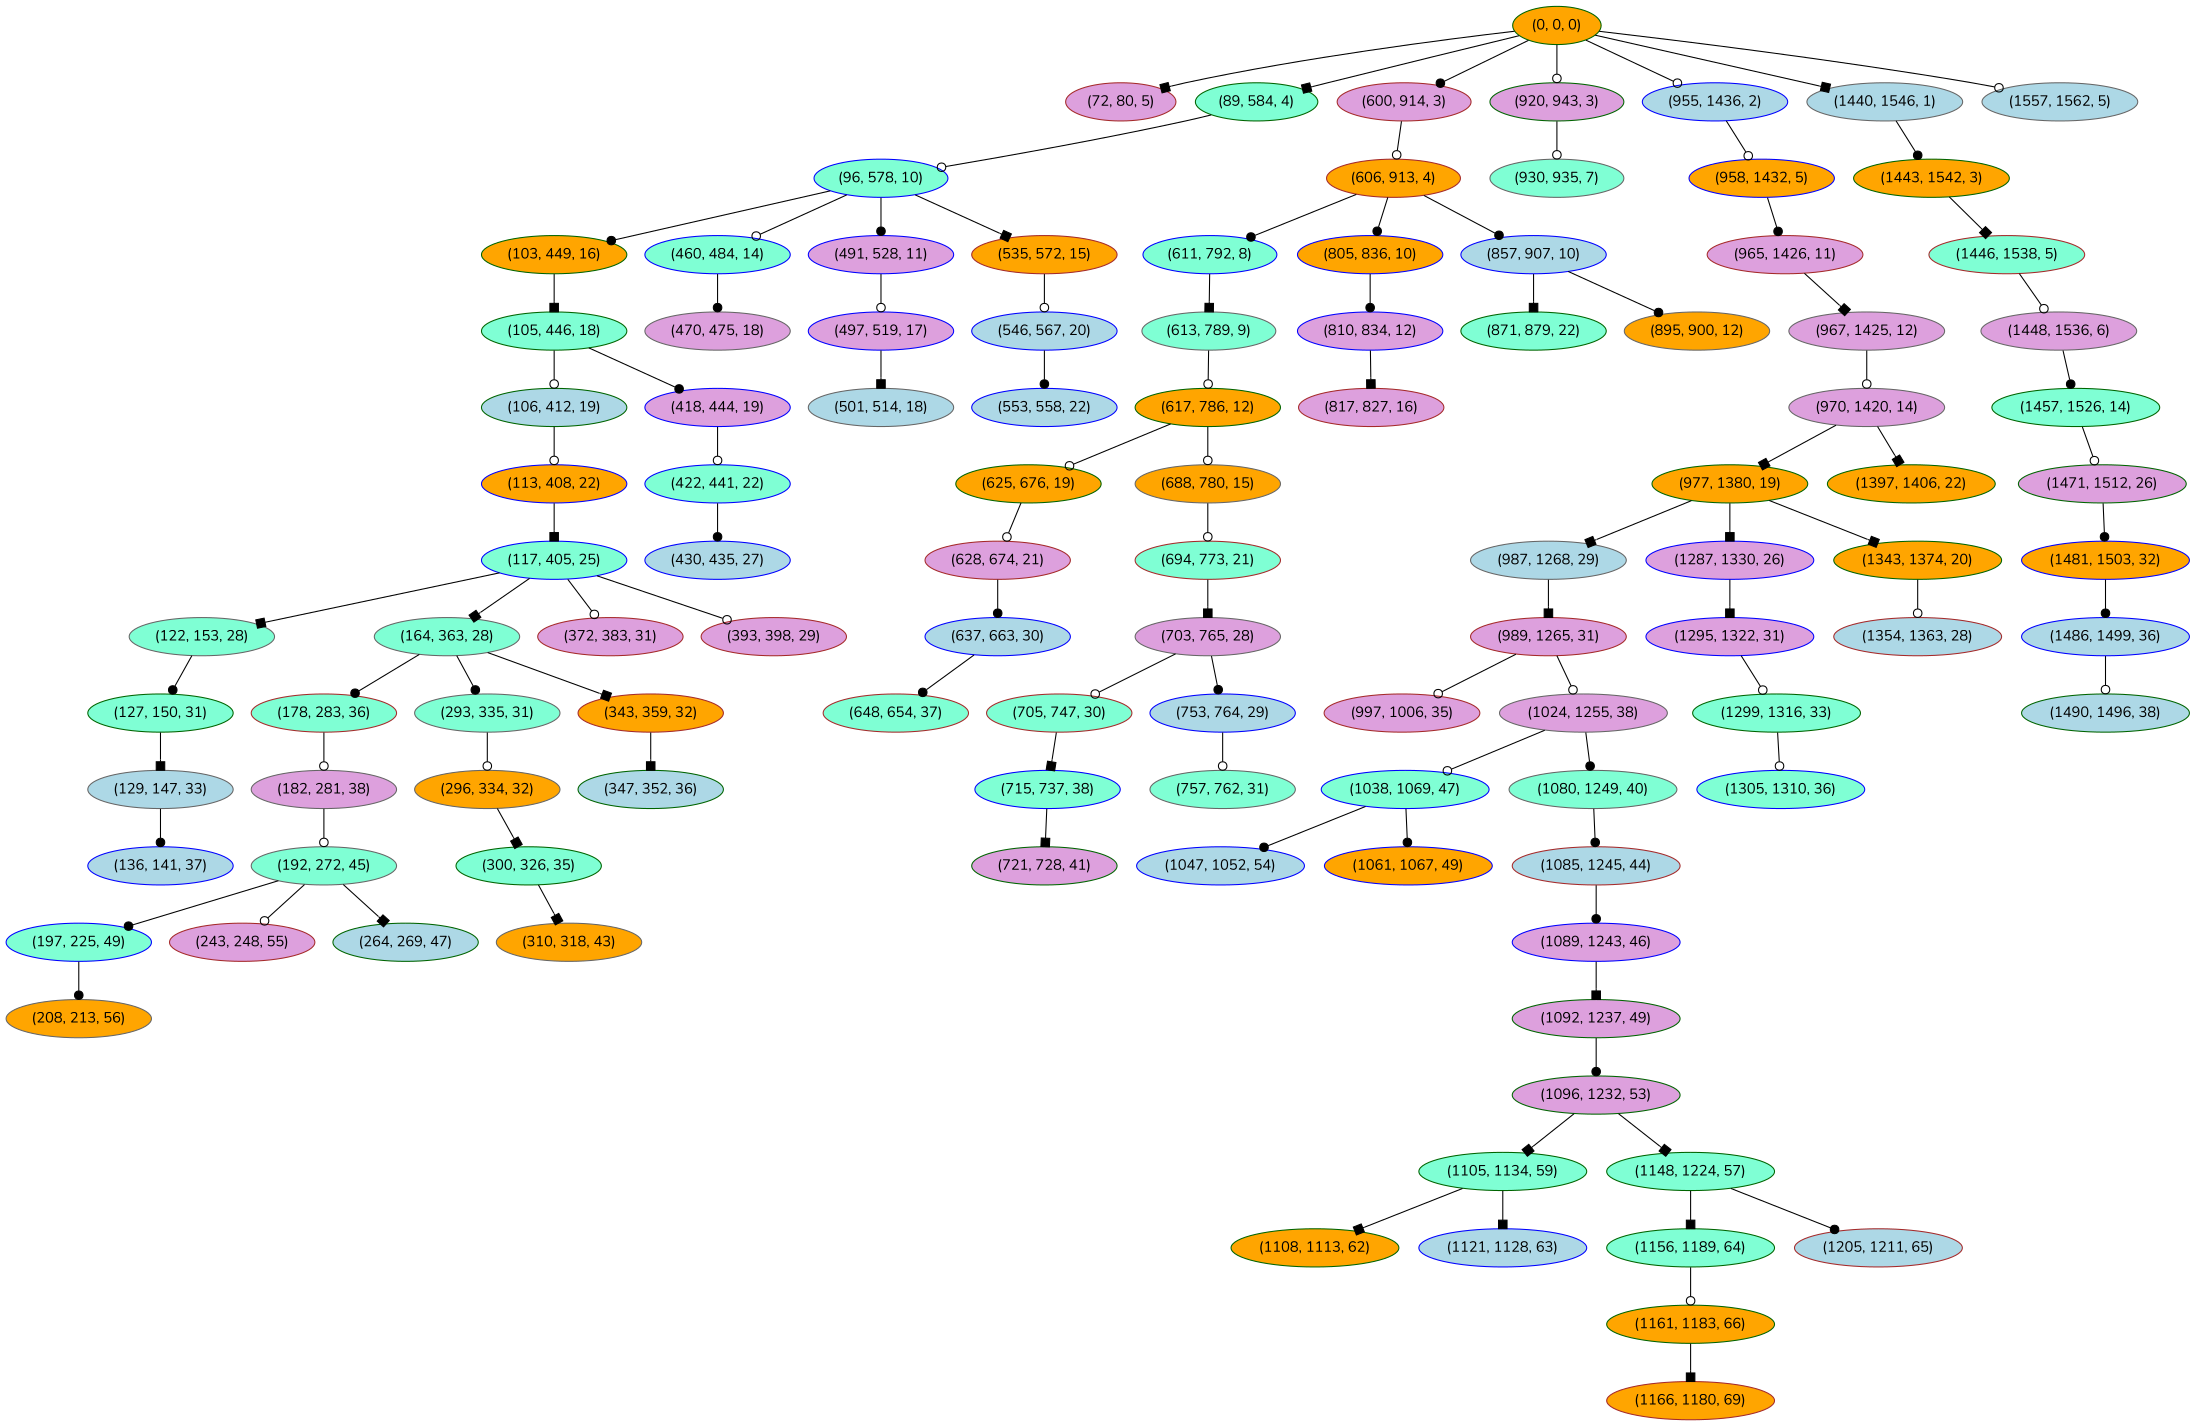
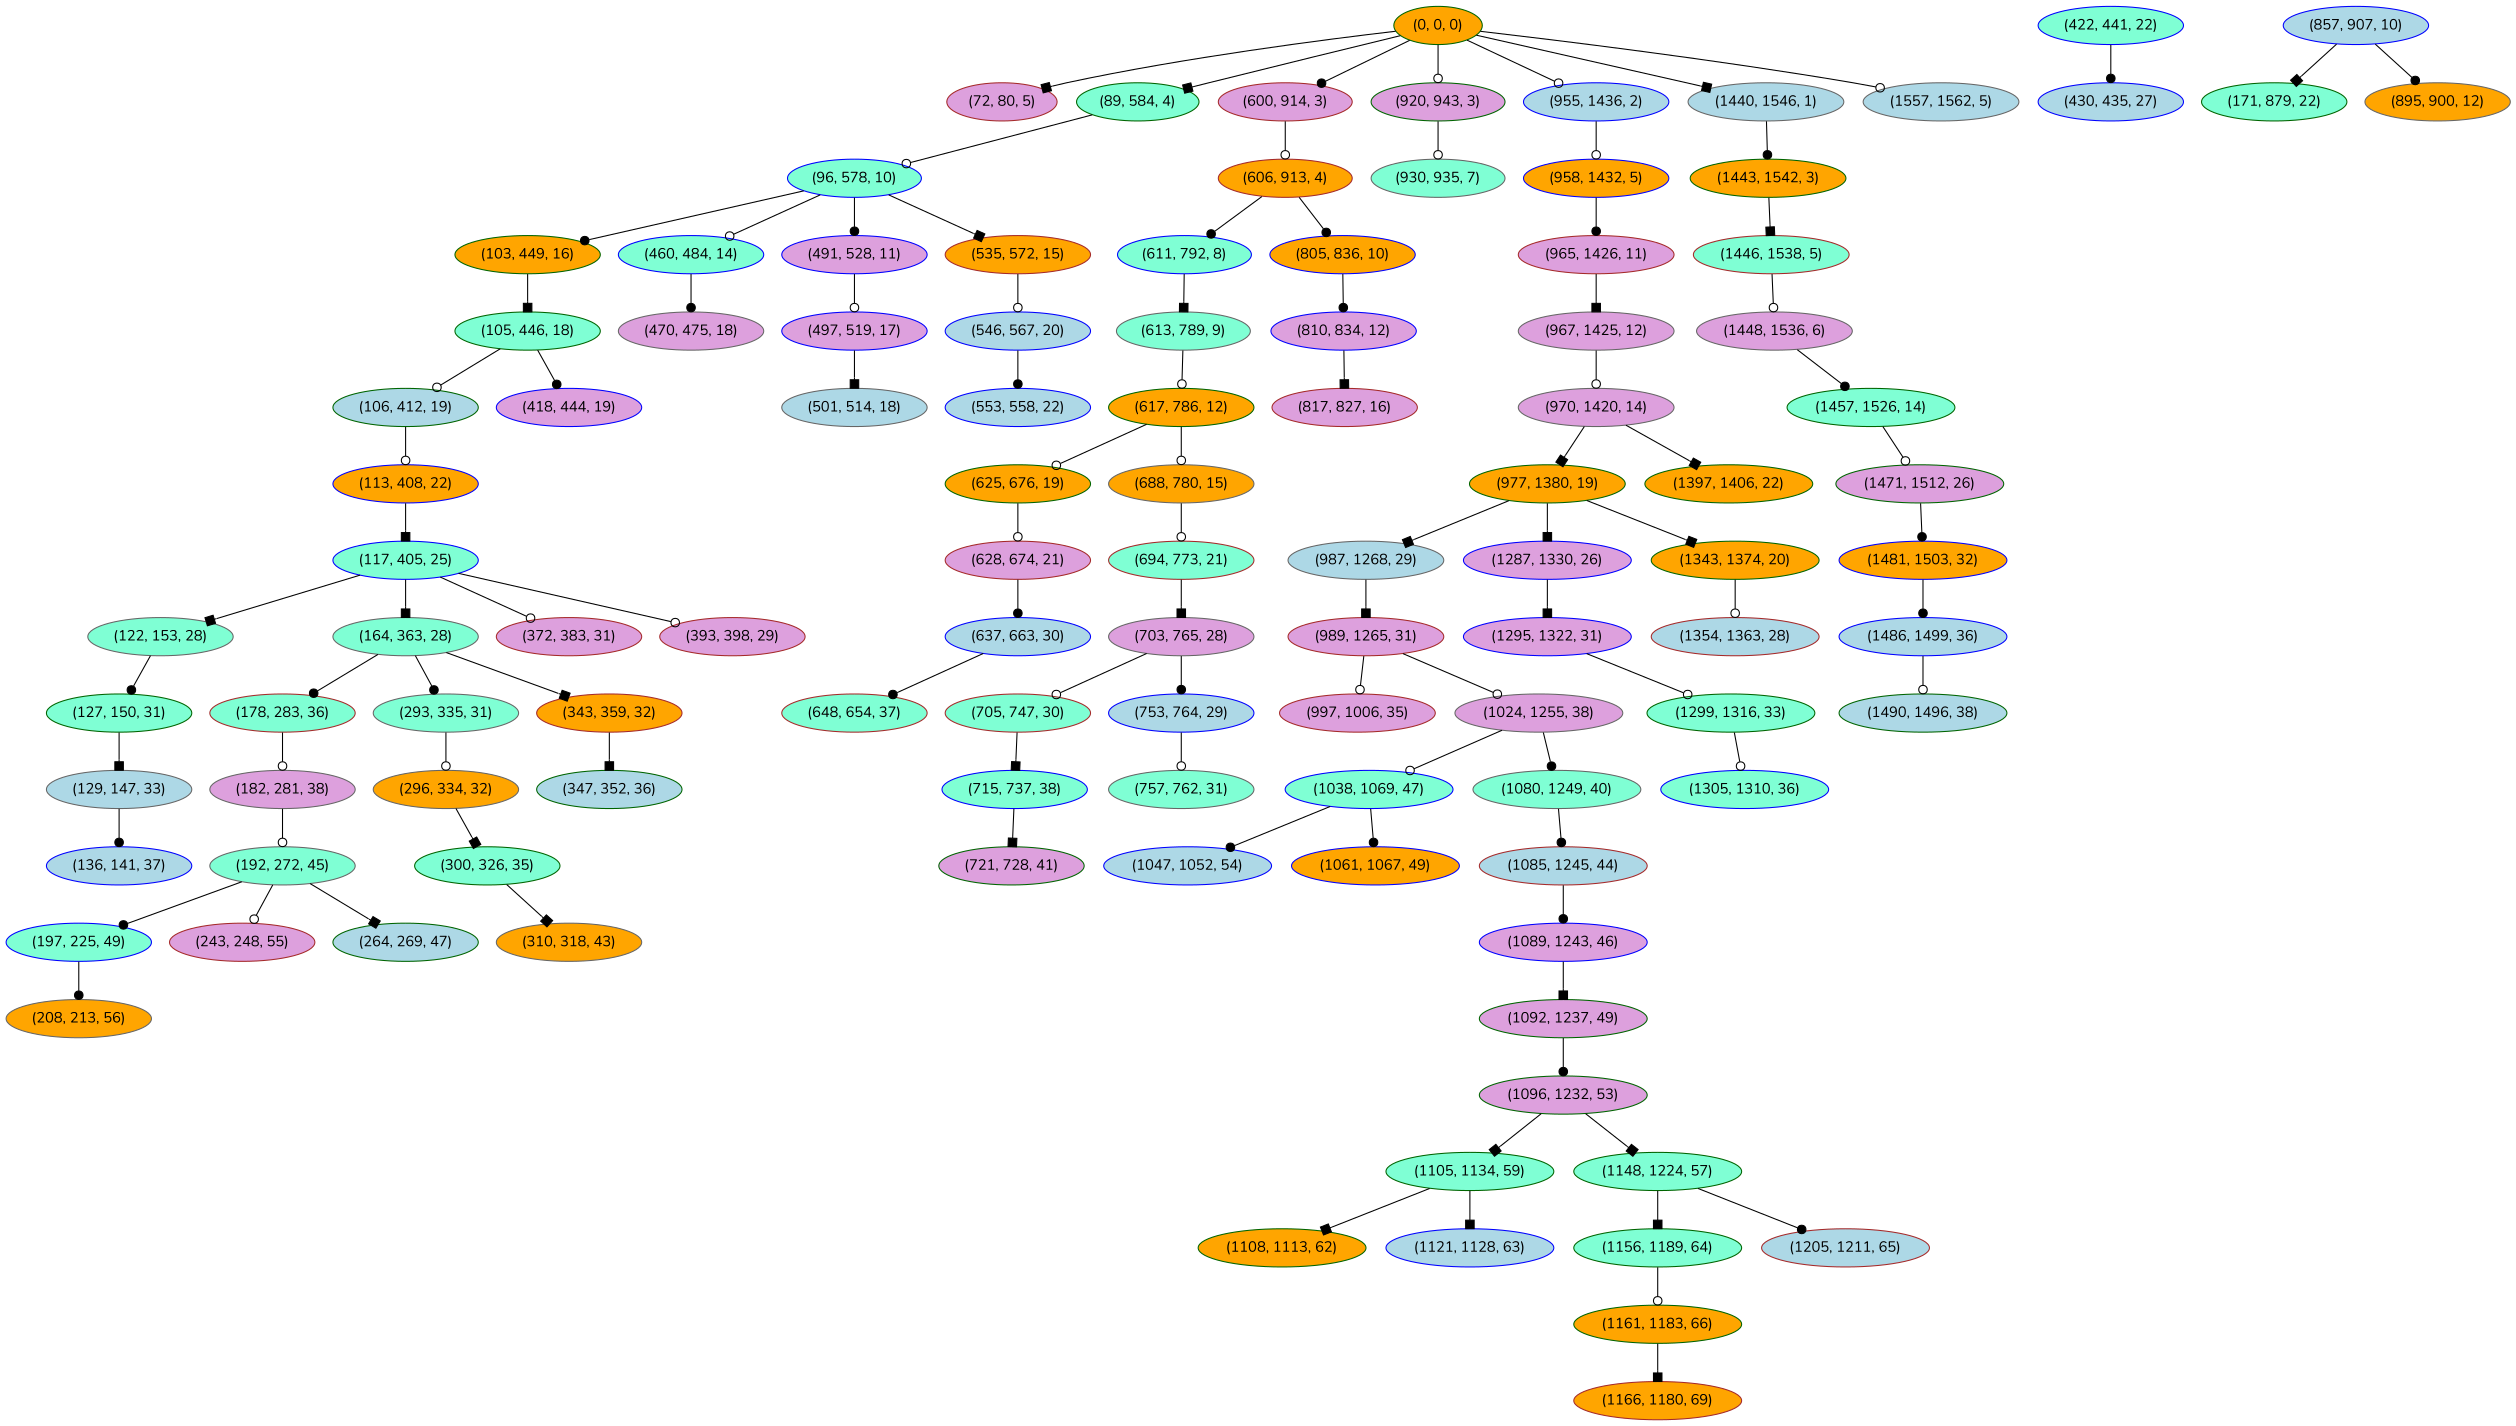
edge "(606, 913, 4)" -> "(857, 907, 10)": removed
node "(871, 879, 22)": label "(871, 879, 22)" -> "(171, 879, 22)"
edge "(418, 444, 19)" -> "(422, 441, 22)": removed
